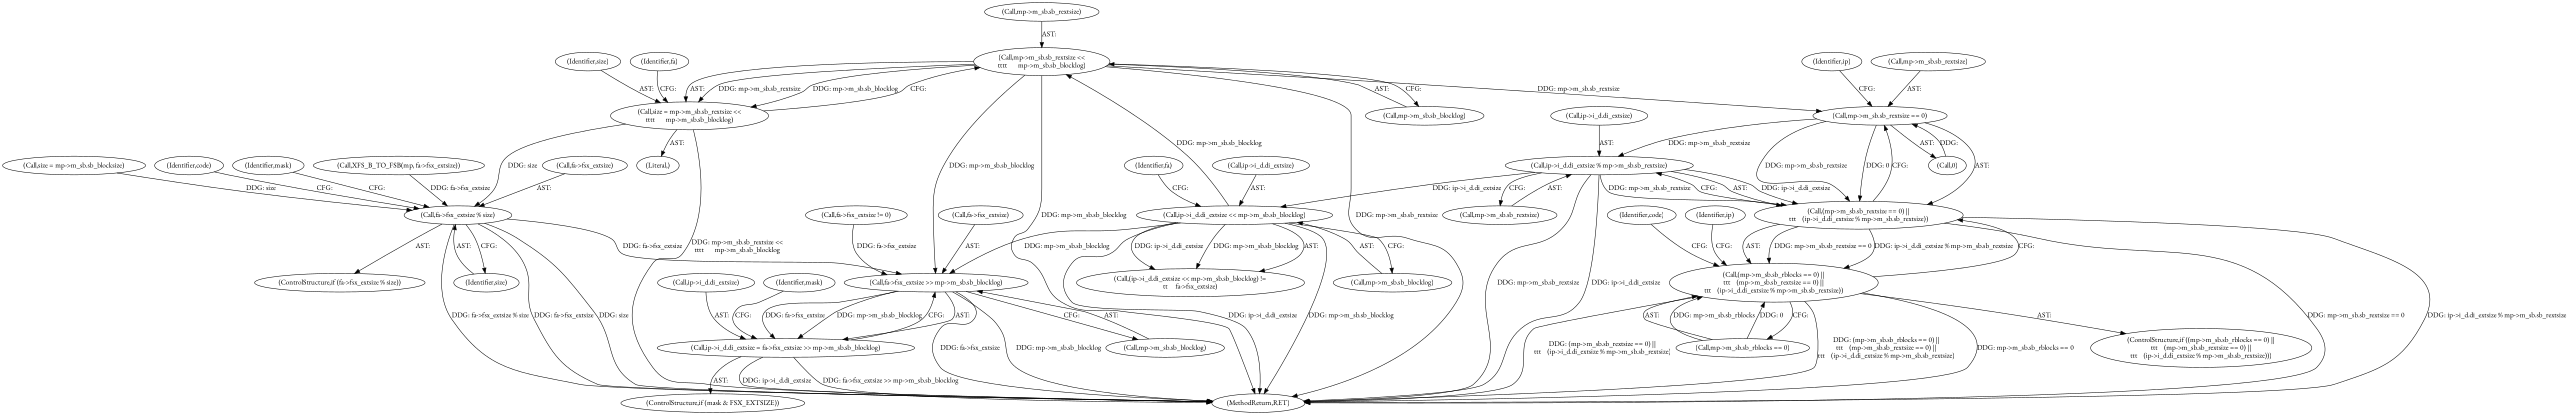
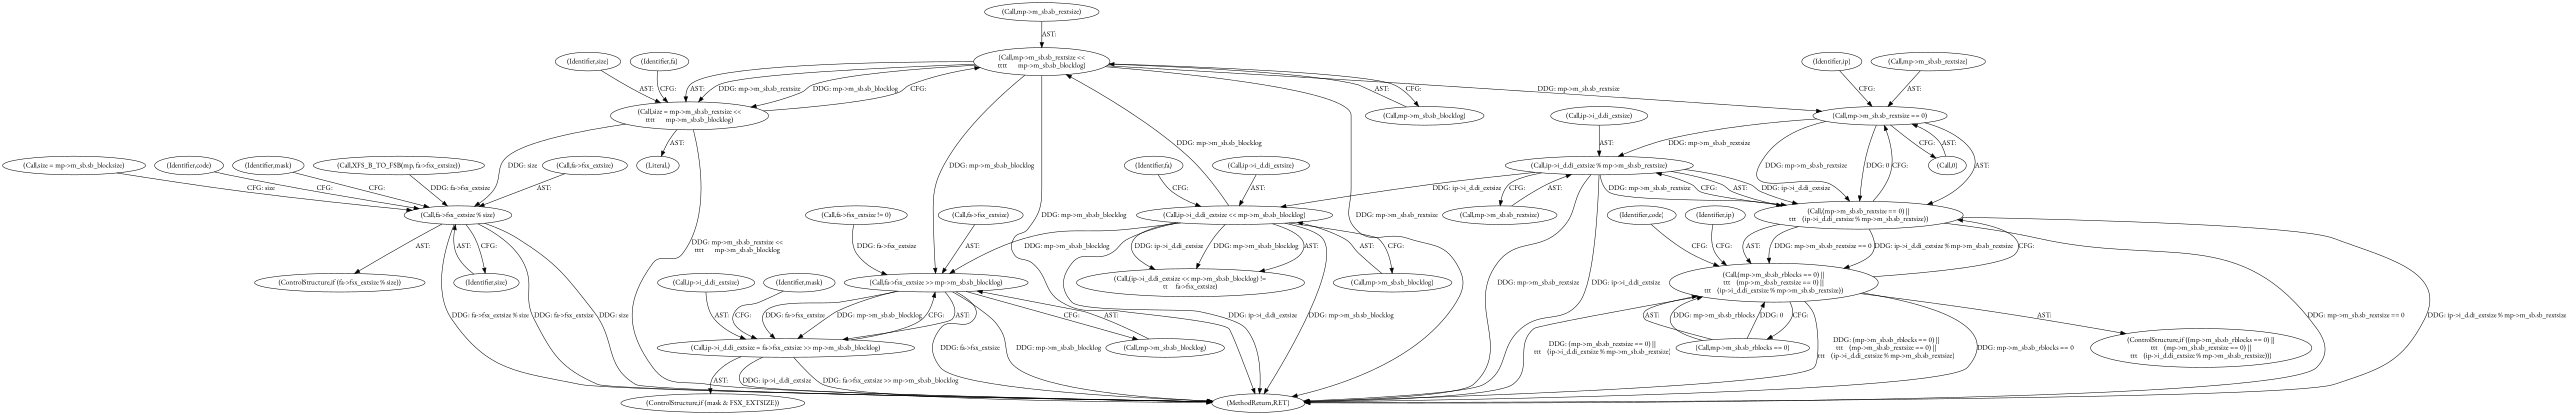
edge "(Call,mp->m_sb.sb_rextsize == 0)" -> "(Call,0)": label "AST: " -> "CFG: "
edge "(Call,0)" -> "(Call,mp->m_sb.sb_rextsize == 0)": label "DDG: " -> "AST: "
edge "(Call,size = mp->m_sb.sb_blocksize)" -> "(Call,fa->fsx_extsize % size)": label "DDG: size" -> "CFG: size"
edge "(Call,fa->fsx_extsize % size)" -> "(Call,fa->fsx_extsize >> mp->m_sb.sb_blocklog)": removed, label "DDG: fa->fsx_extsize"
